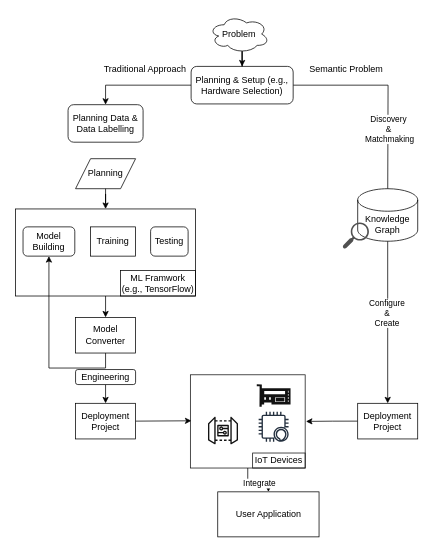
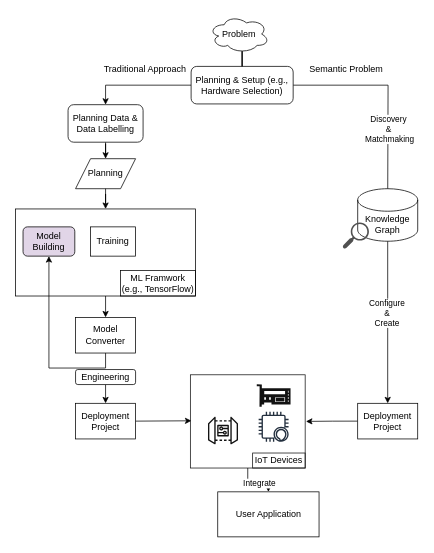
edge "Problem" -> "Planning & Setup (e.g., Hardware Selection)": arrowhead classic -> none
edge "Planning Data & Data Labelling" -> "Planning": added
node "Model Building": fillcolor #ffffff -> #e1d5e7
node "Testing": removed
